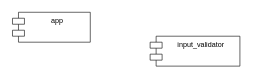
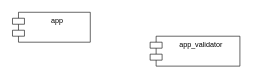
node "input_validator": label "input_validator" -> "app_validator"
